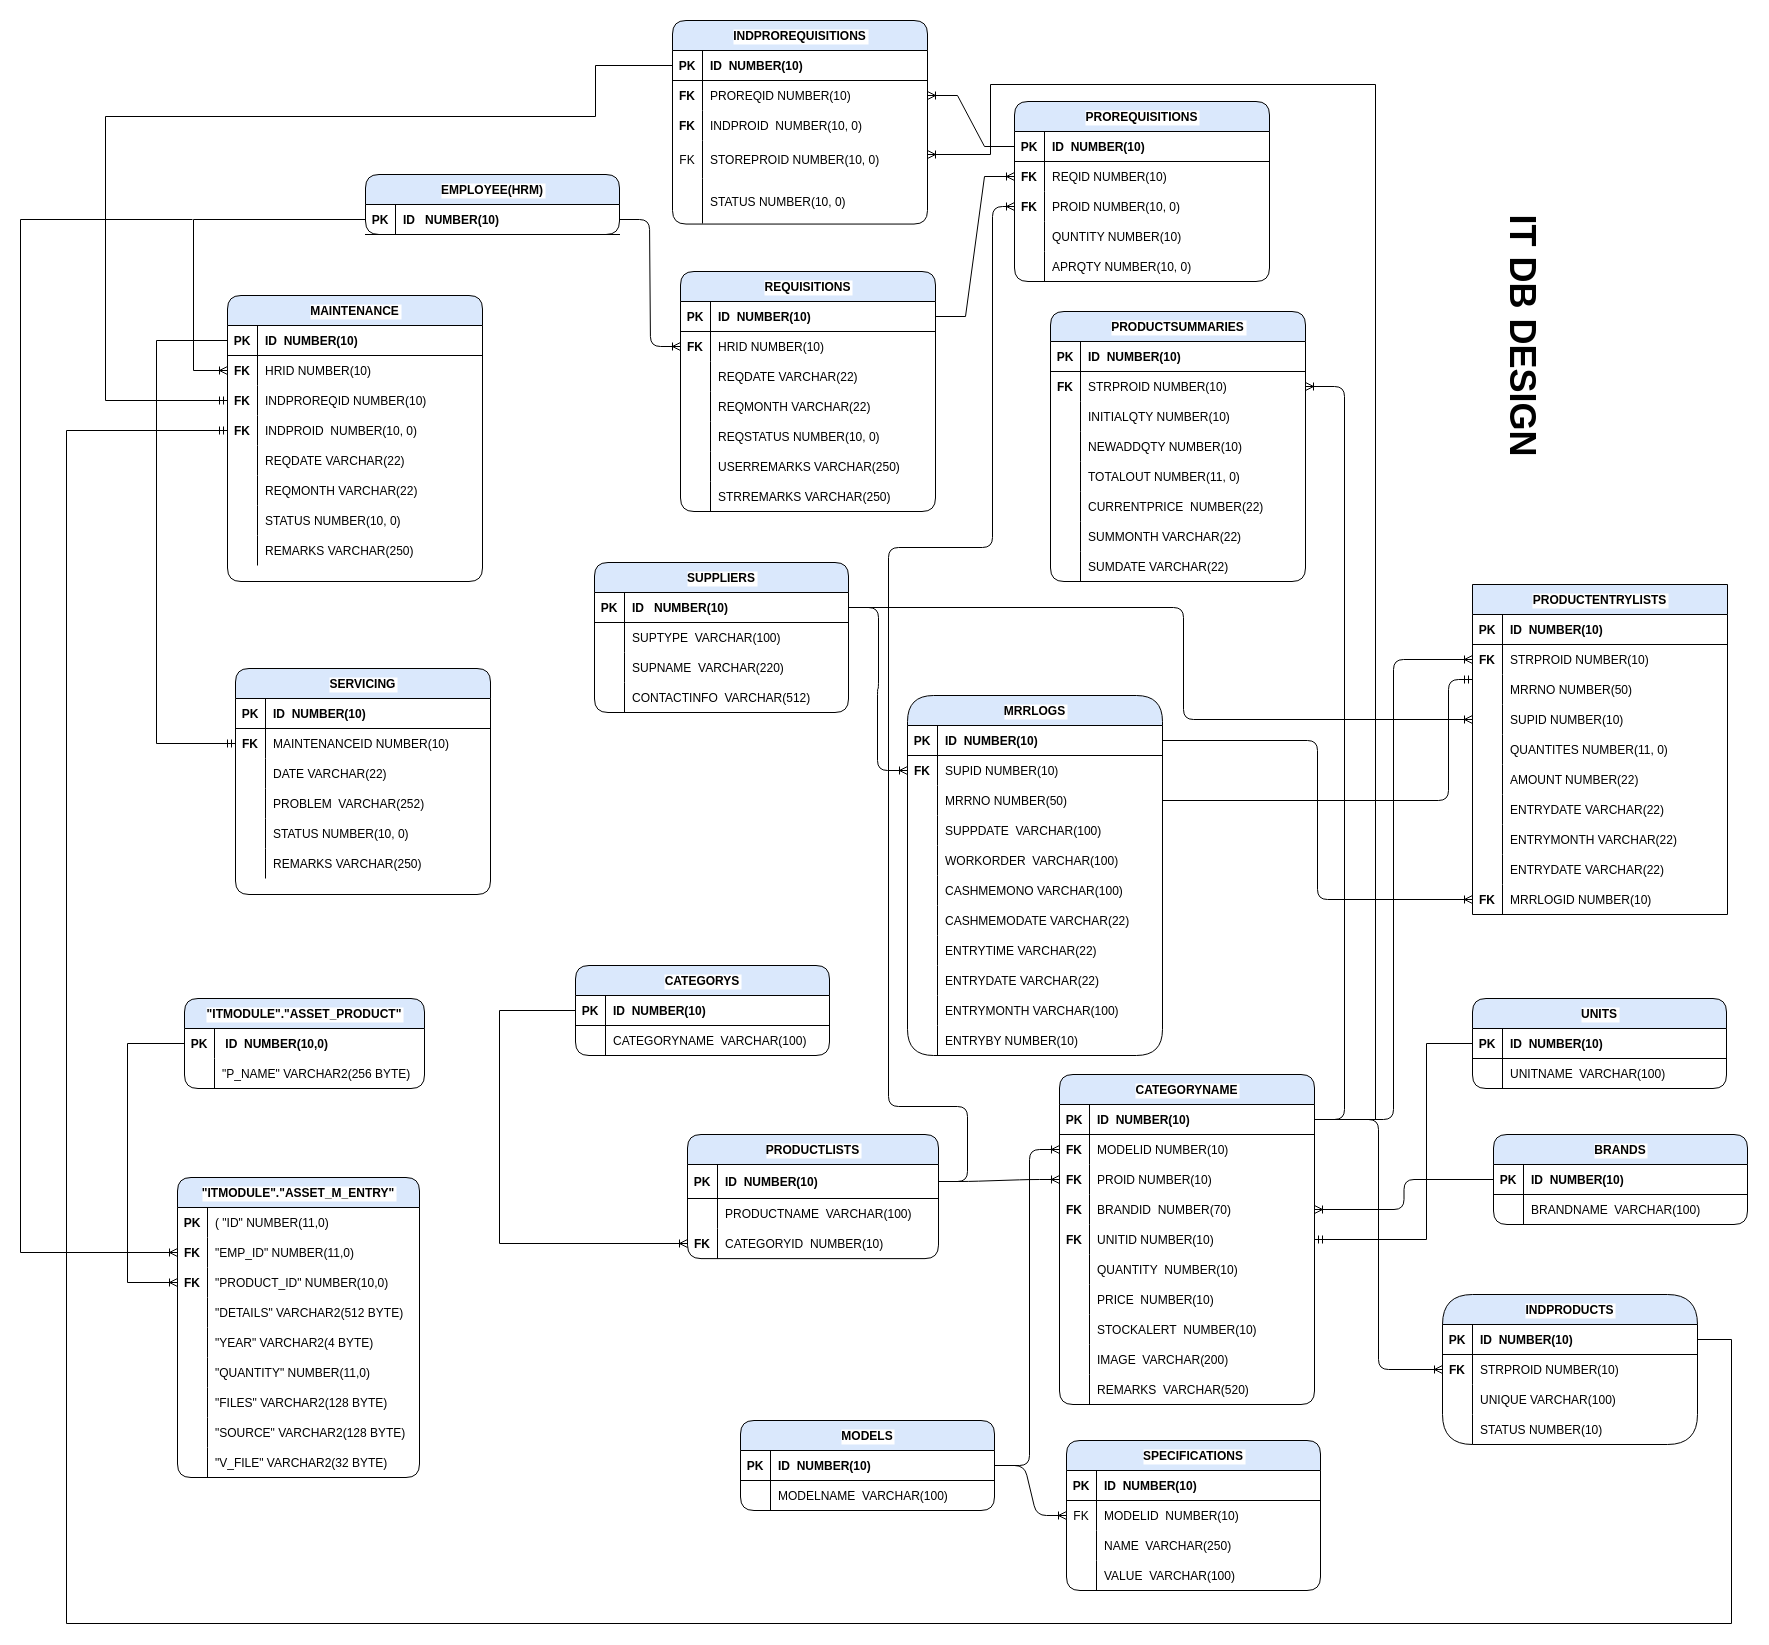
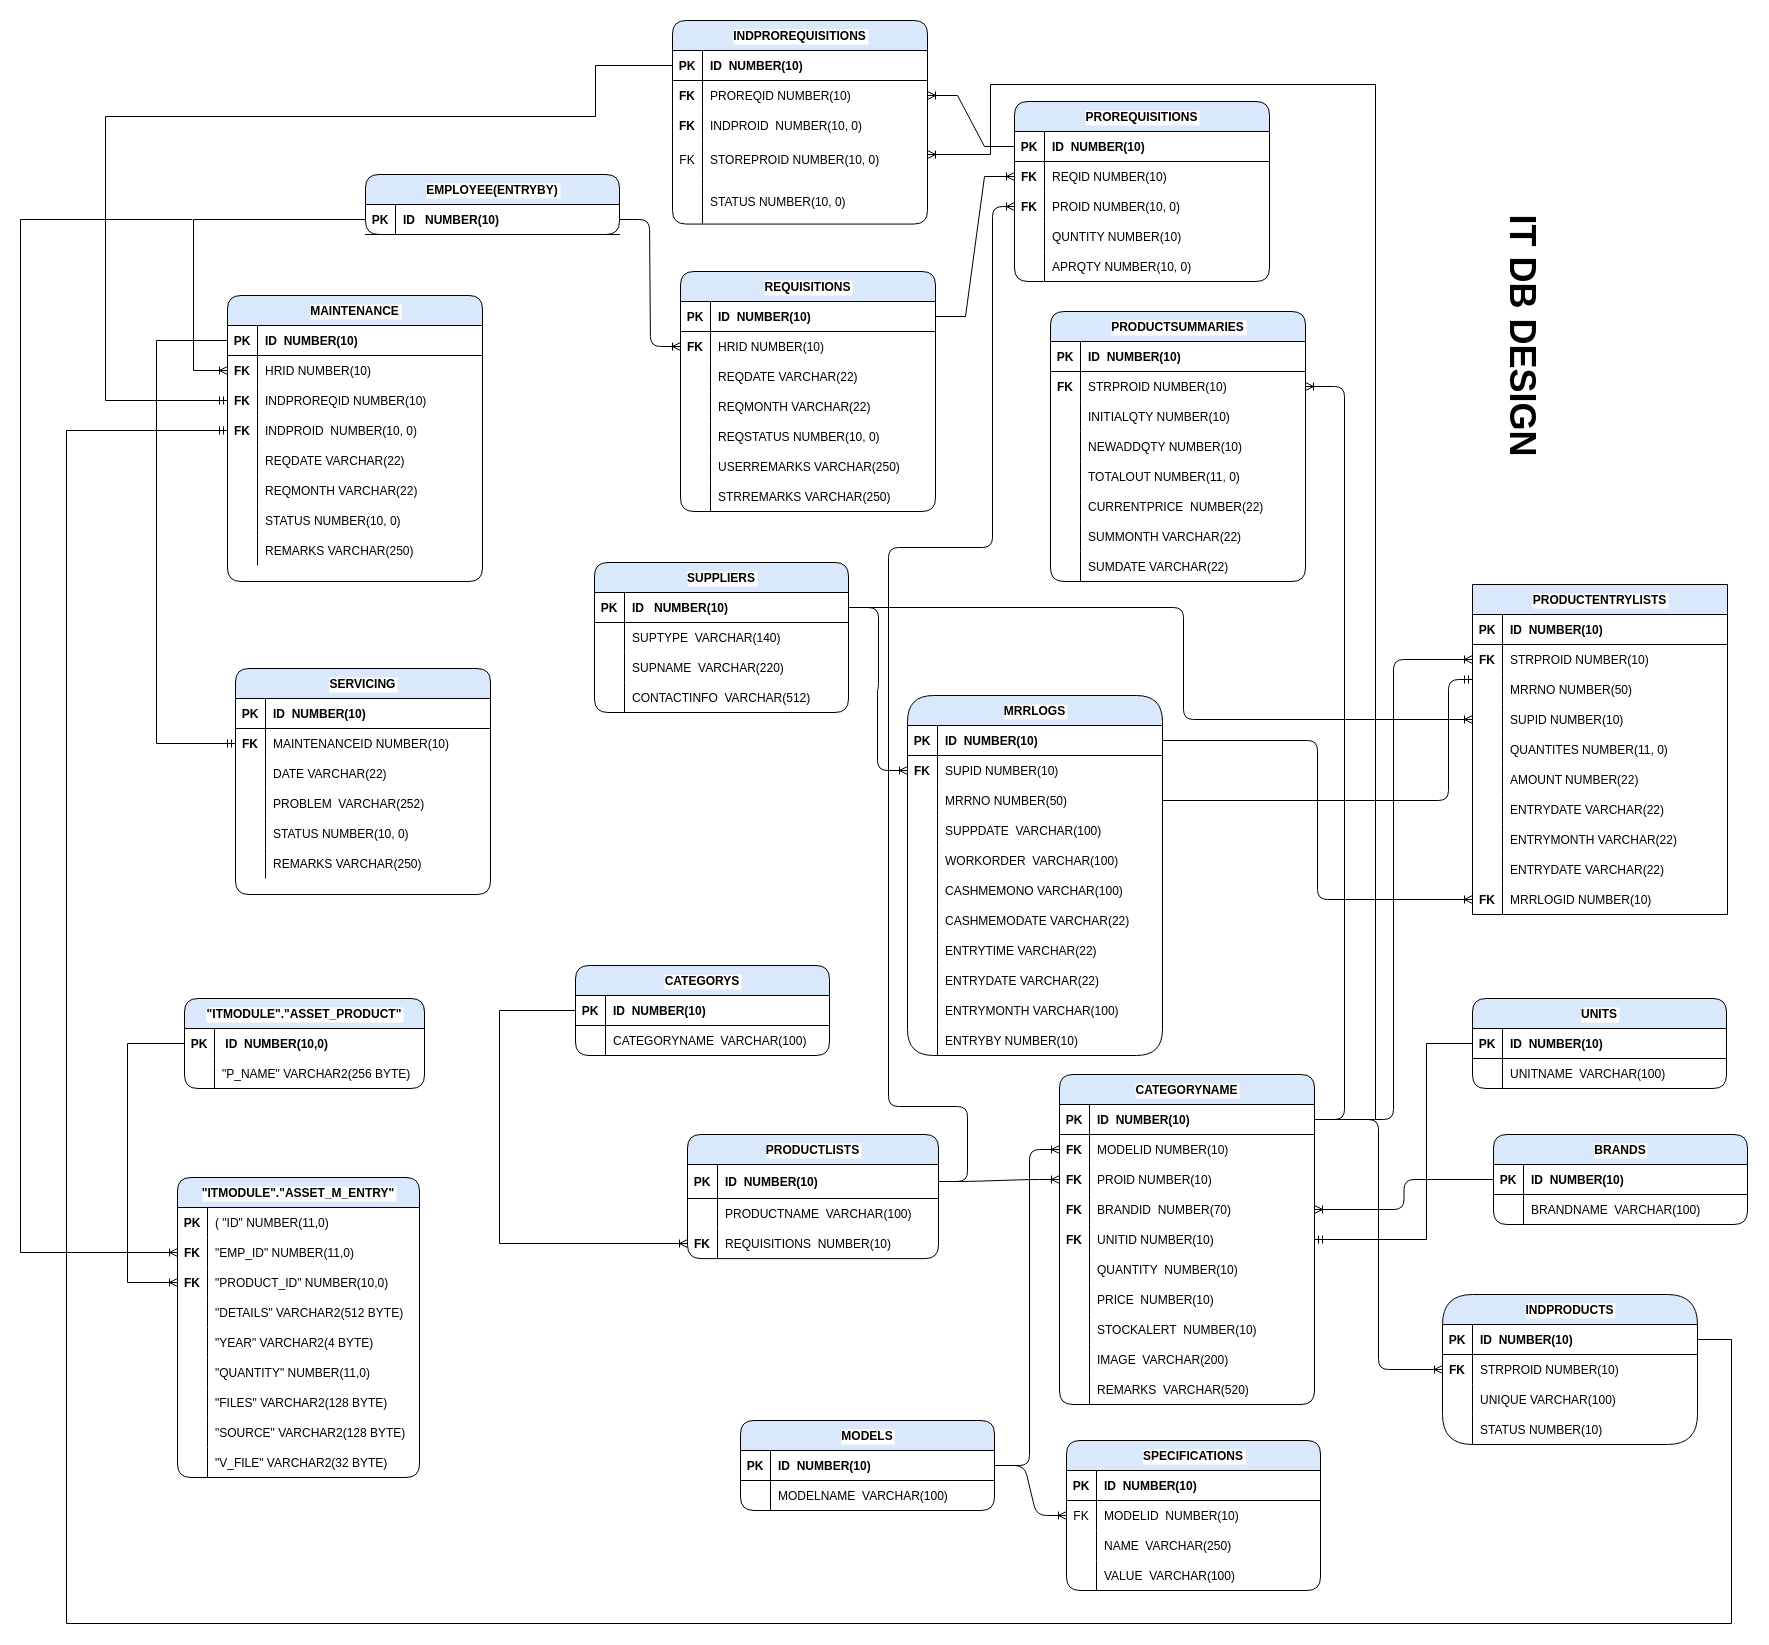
node "EMPLOYEE(HRM)": label "EMPLOYEE(HRM)" -> "EMPLOYEE(ENTRYBY)"
node "SUPTYPE VARCHAR(100)": label "SUPTYPE VARCHAR(100)" -> "SUPTYPE VARCHAR(140)"
node "CATEGORYID NUMBER(10)": label "CATEGORYID NUMBER(10)" -> "REQUISITIONS NUMBER(10)"
